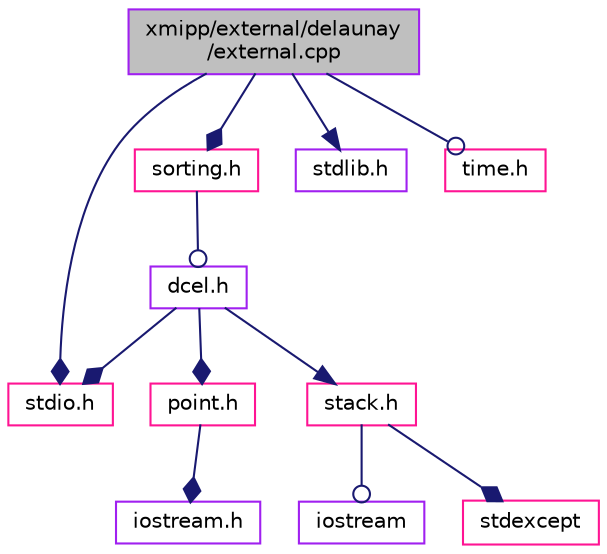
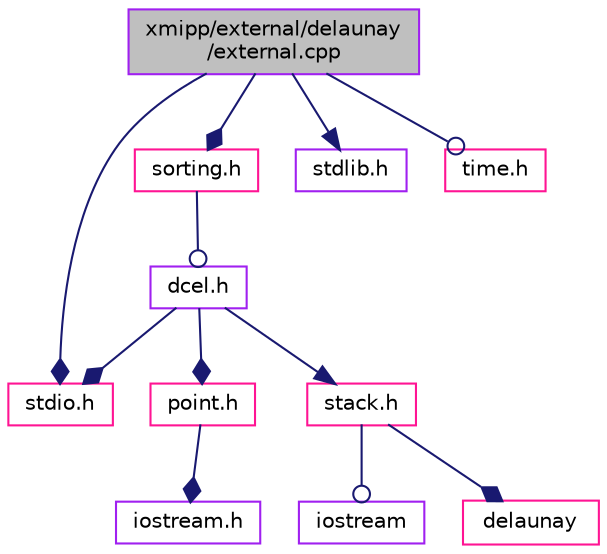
node "stdexcept": label "stdexcept" -> "delaunay"
